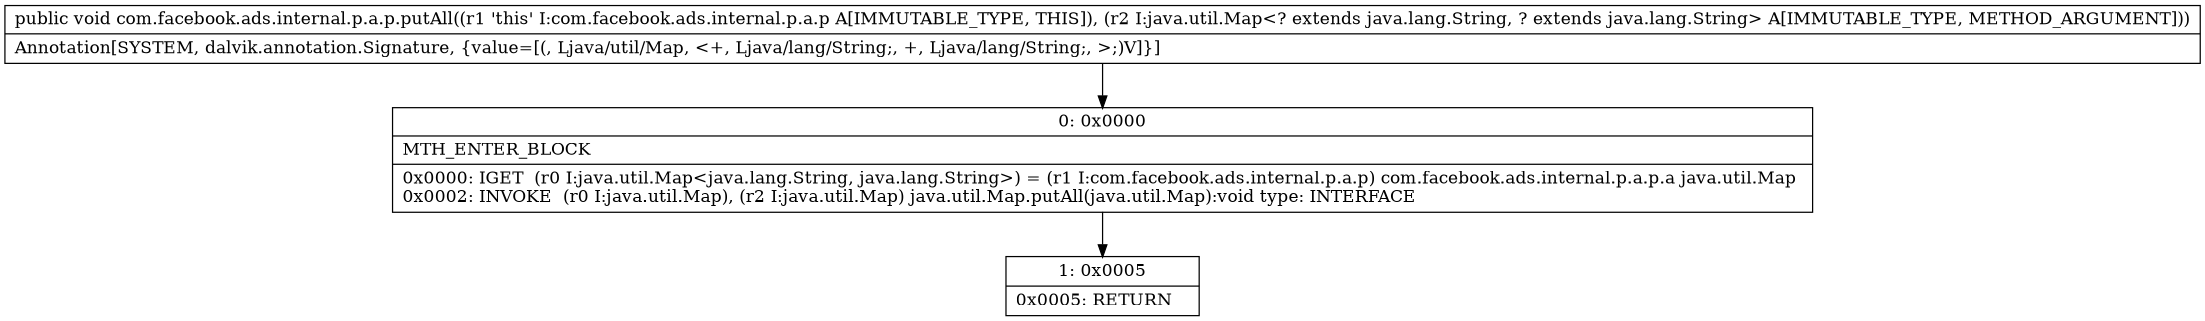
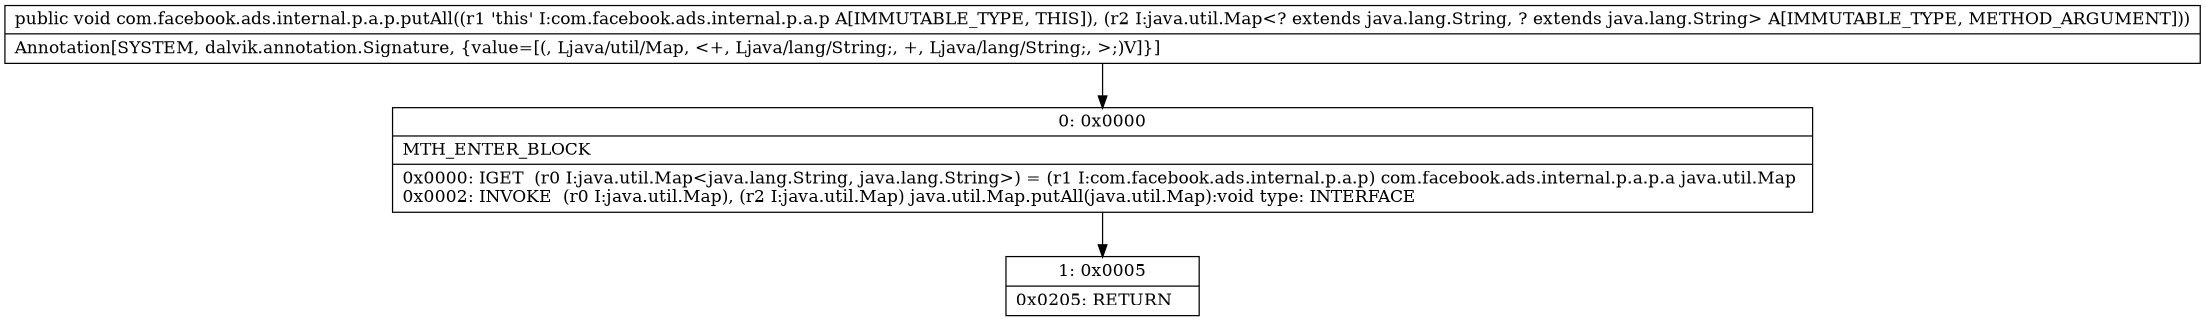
node "1: 0x0005": text "0x0005: RETURN" -> "0x0205: RETURN"
